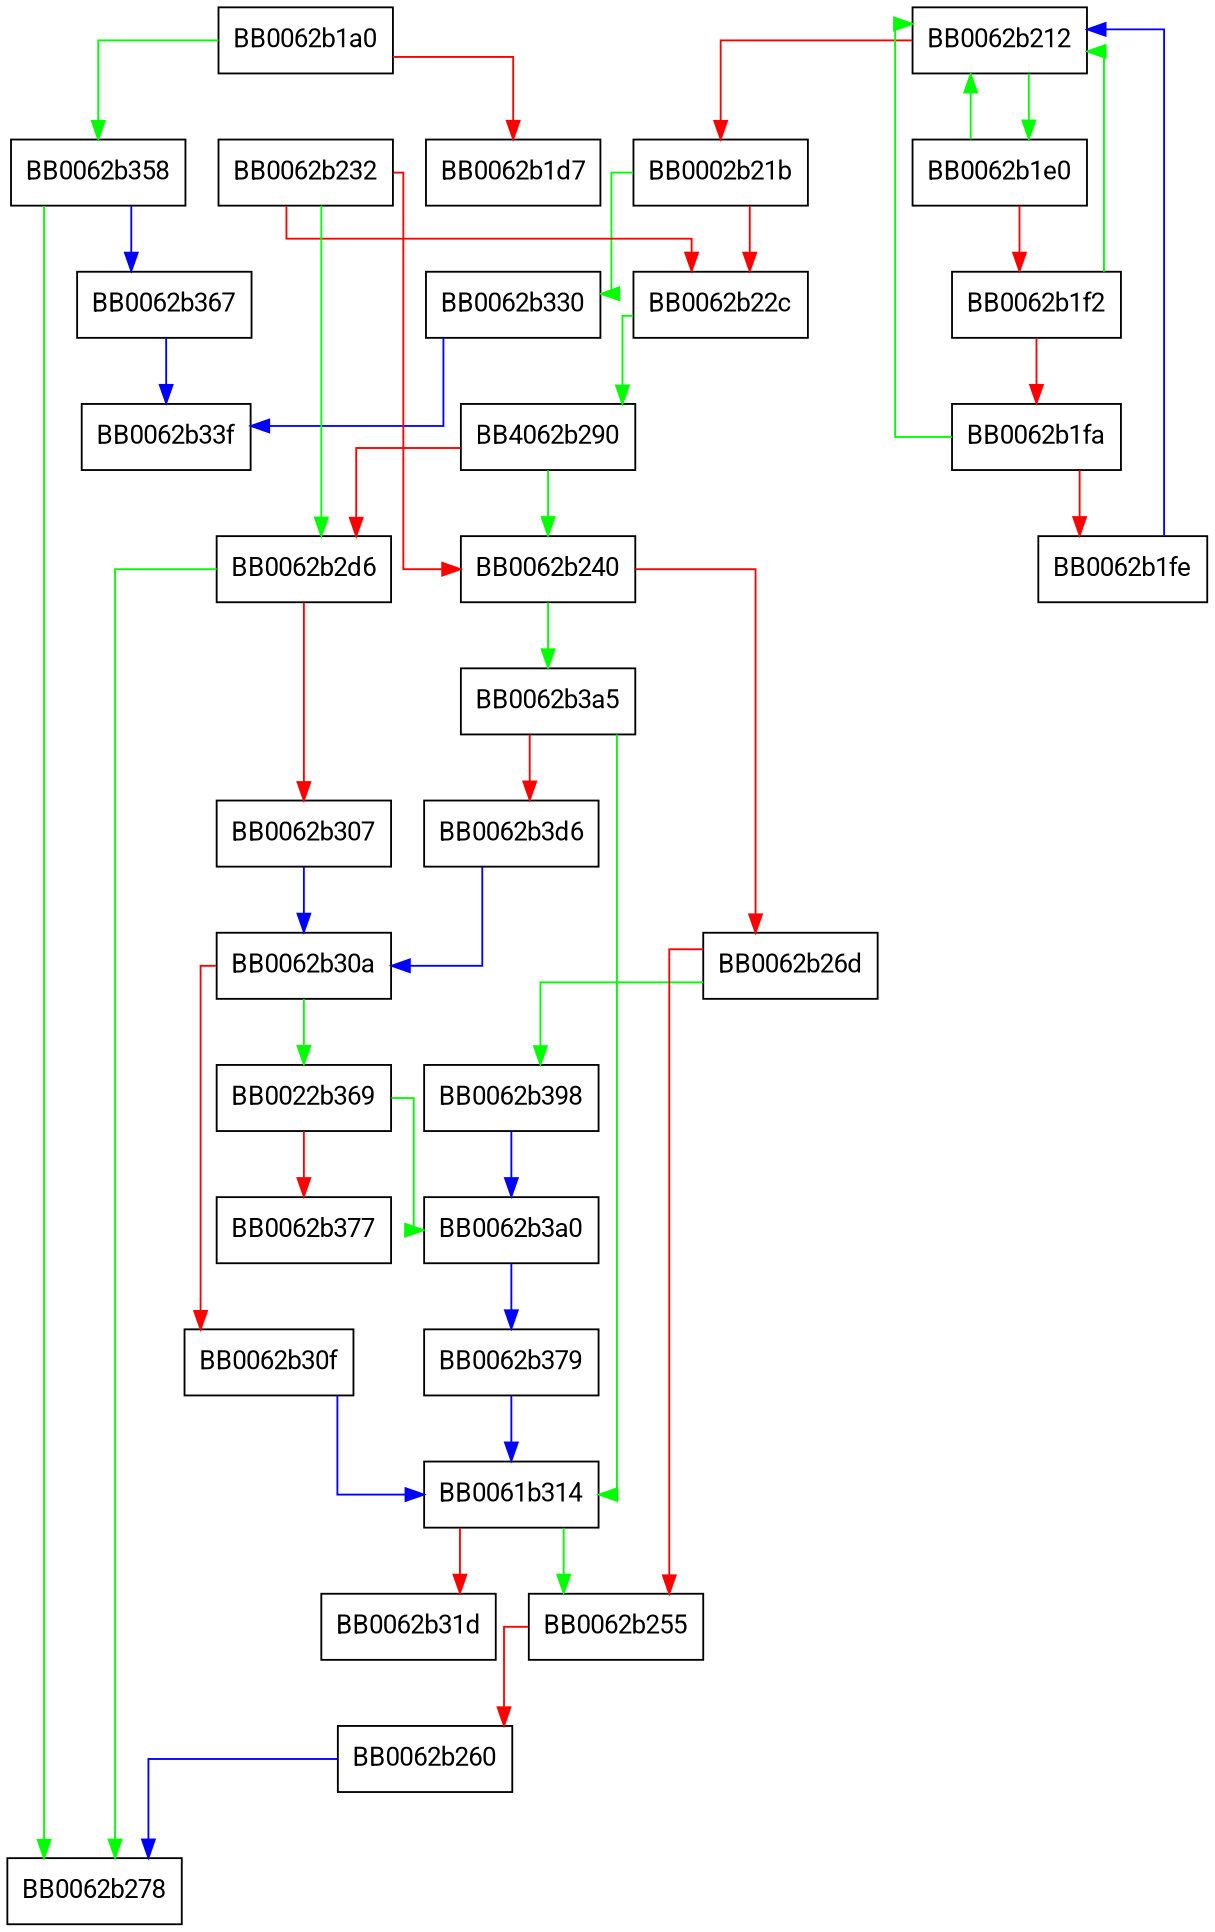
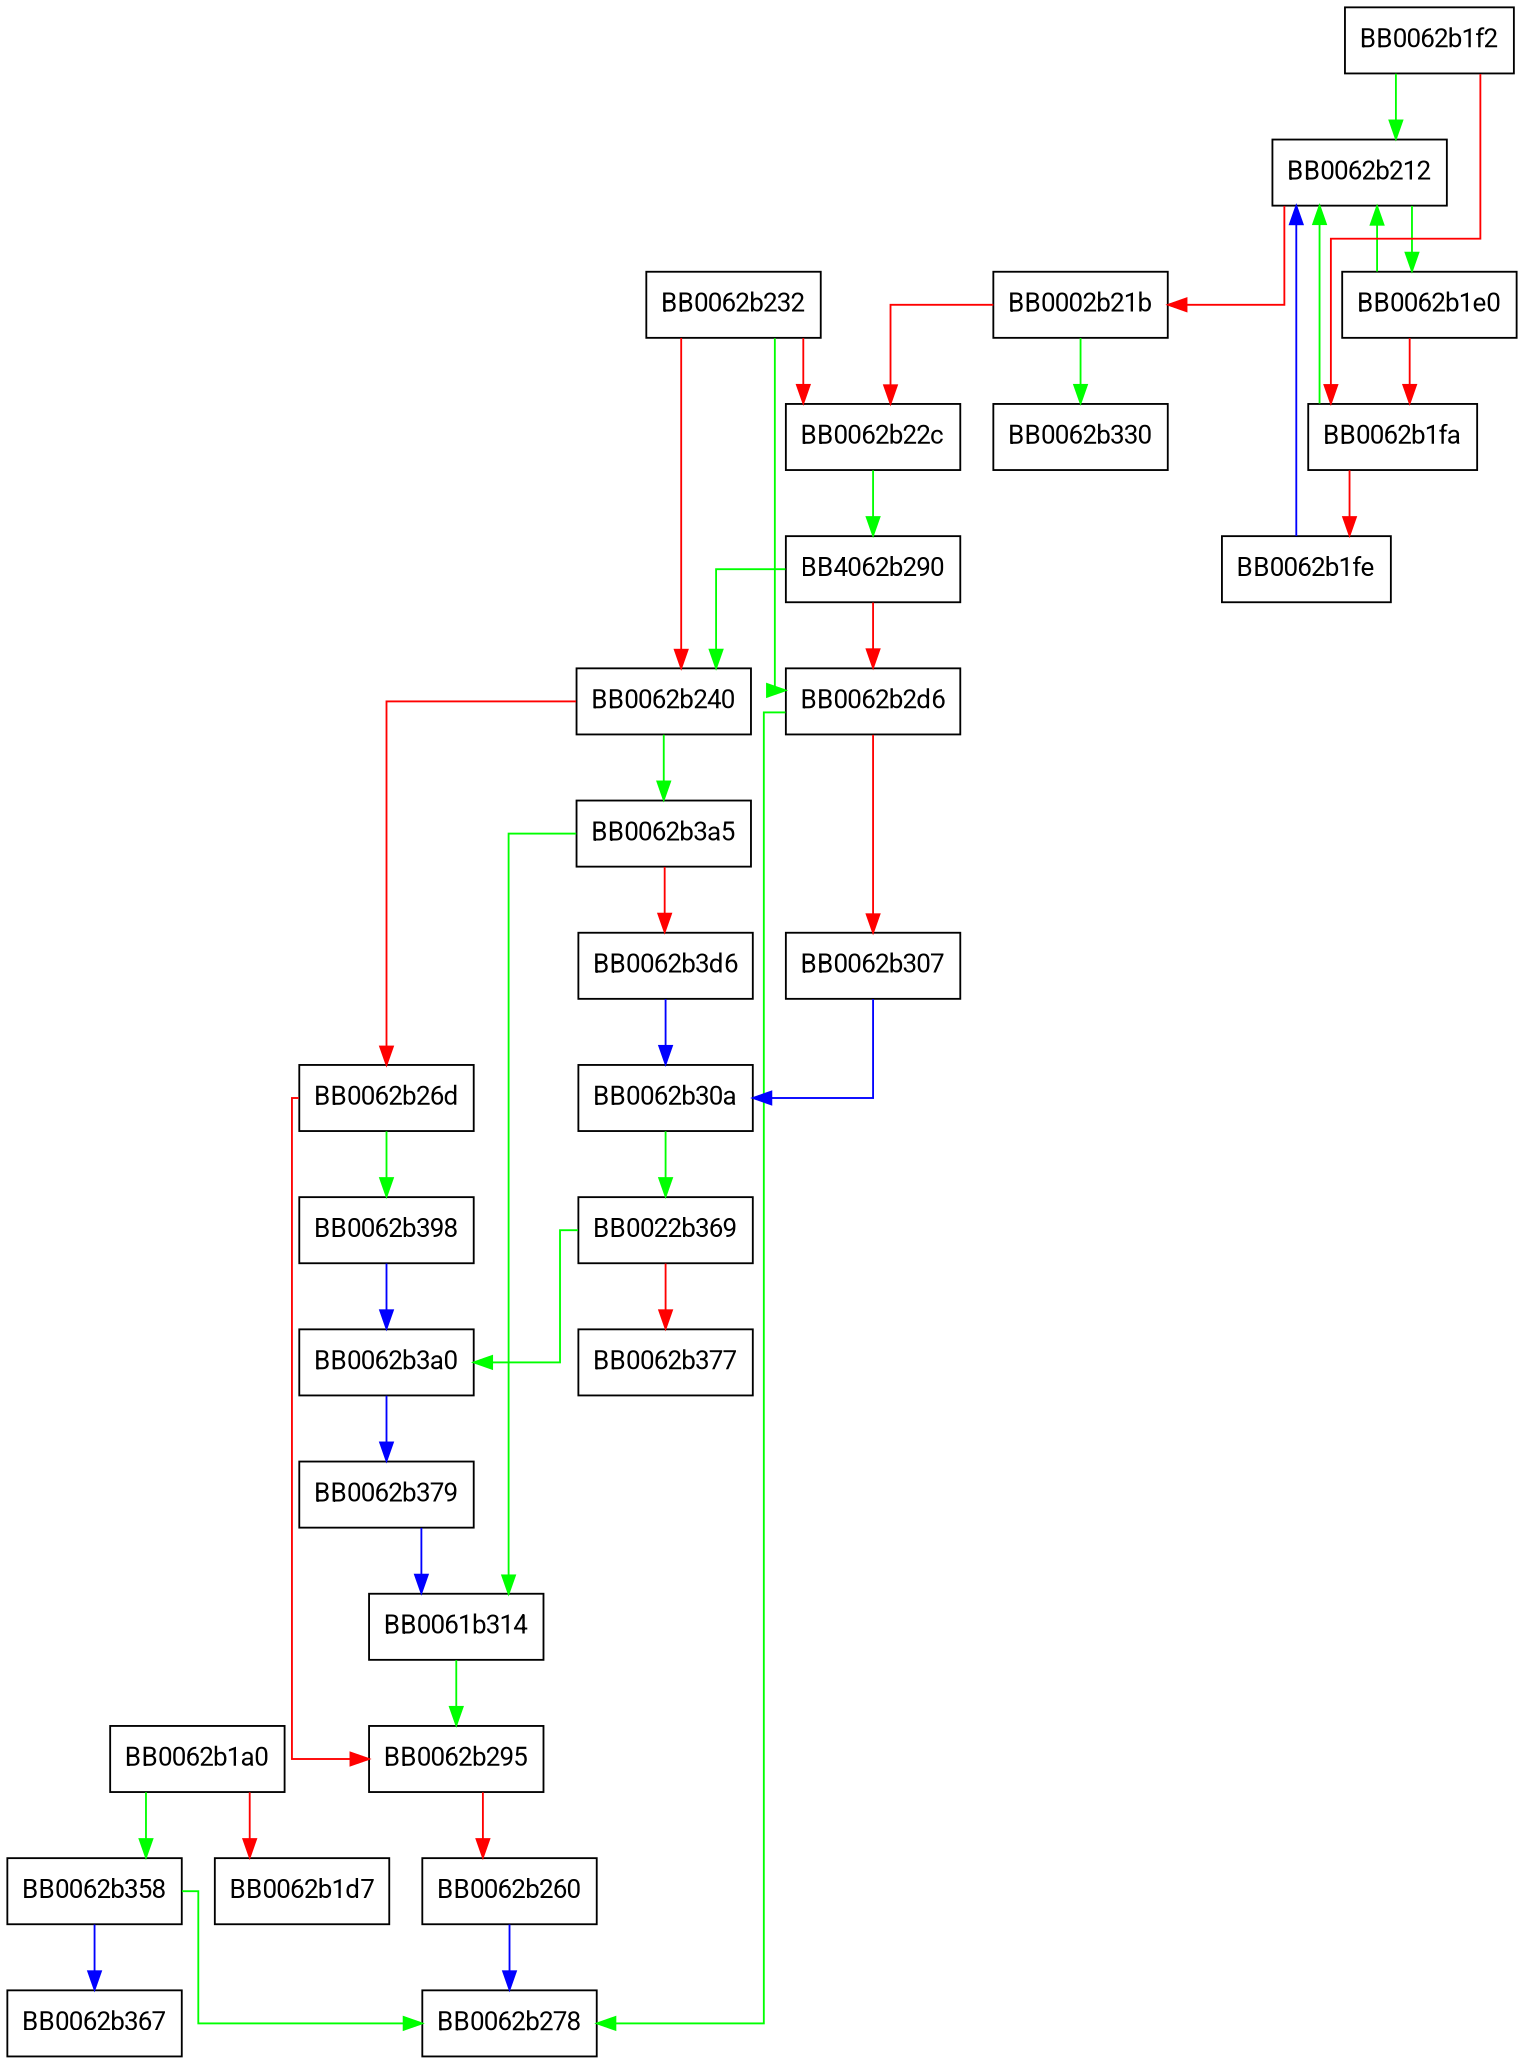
edge "BB0062b1e0" -> "BB0062b1f2": now "BB0062b1e0" -> "BB0062b1fa"
node "BB0062b33f": removed
node "BB0062b30f": removed
node "BB0062b31d": removed
node "BB0062b255": label "BB0062b255" -> "BB0062b295"
